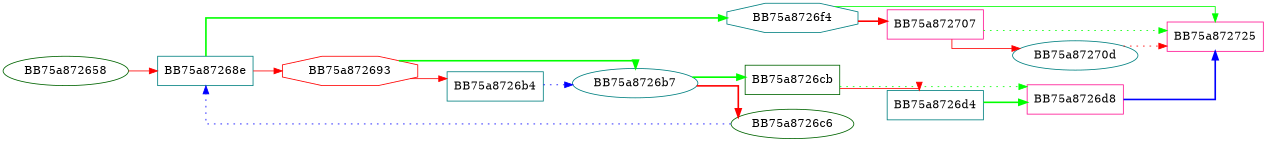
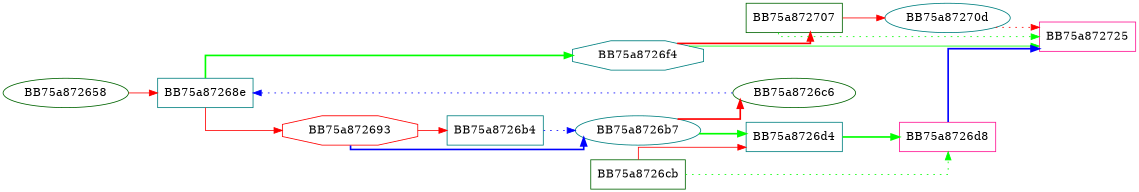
node "BB75a872707": color deeppink -> darkgreen
edge "BB75a872693" -> "BB75a8726b7": color green -> blue
edge "BB75a8726b7" -> "BB75a8726cb": now "BB75a8726b7" -> "BB75a8726d4"
